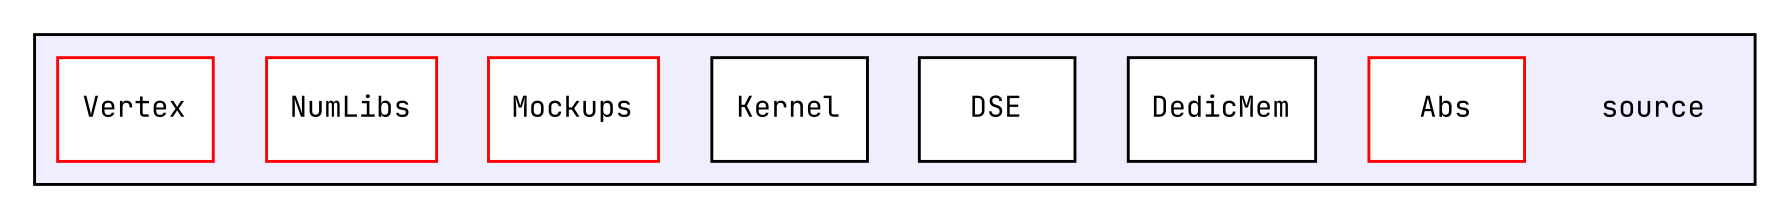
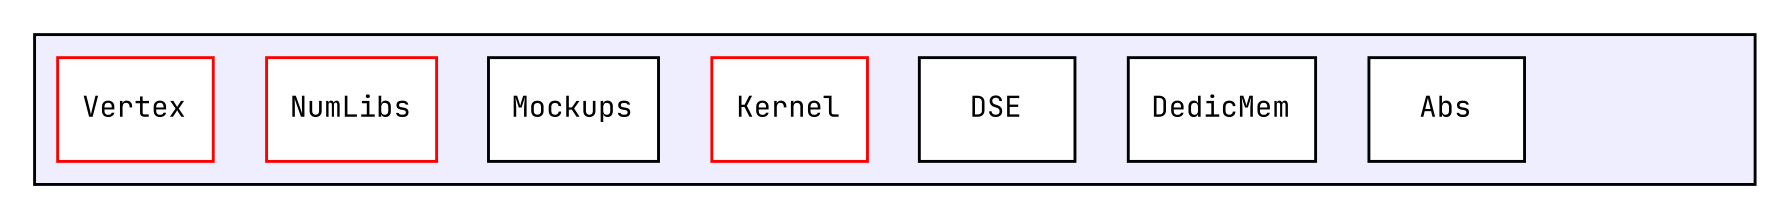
node "Mockups": color red -> black
node "Kernel": color black -> red
node "Abs": color red -> black
node "source": removed
